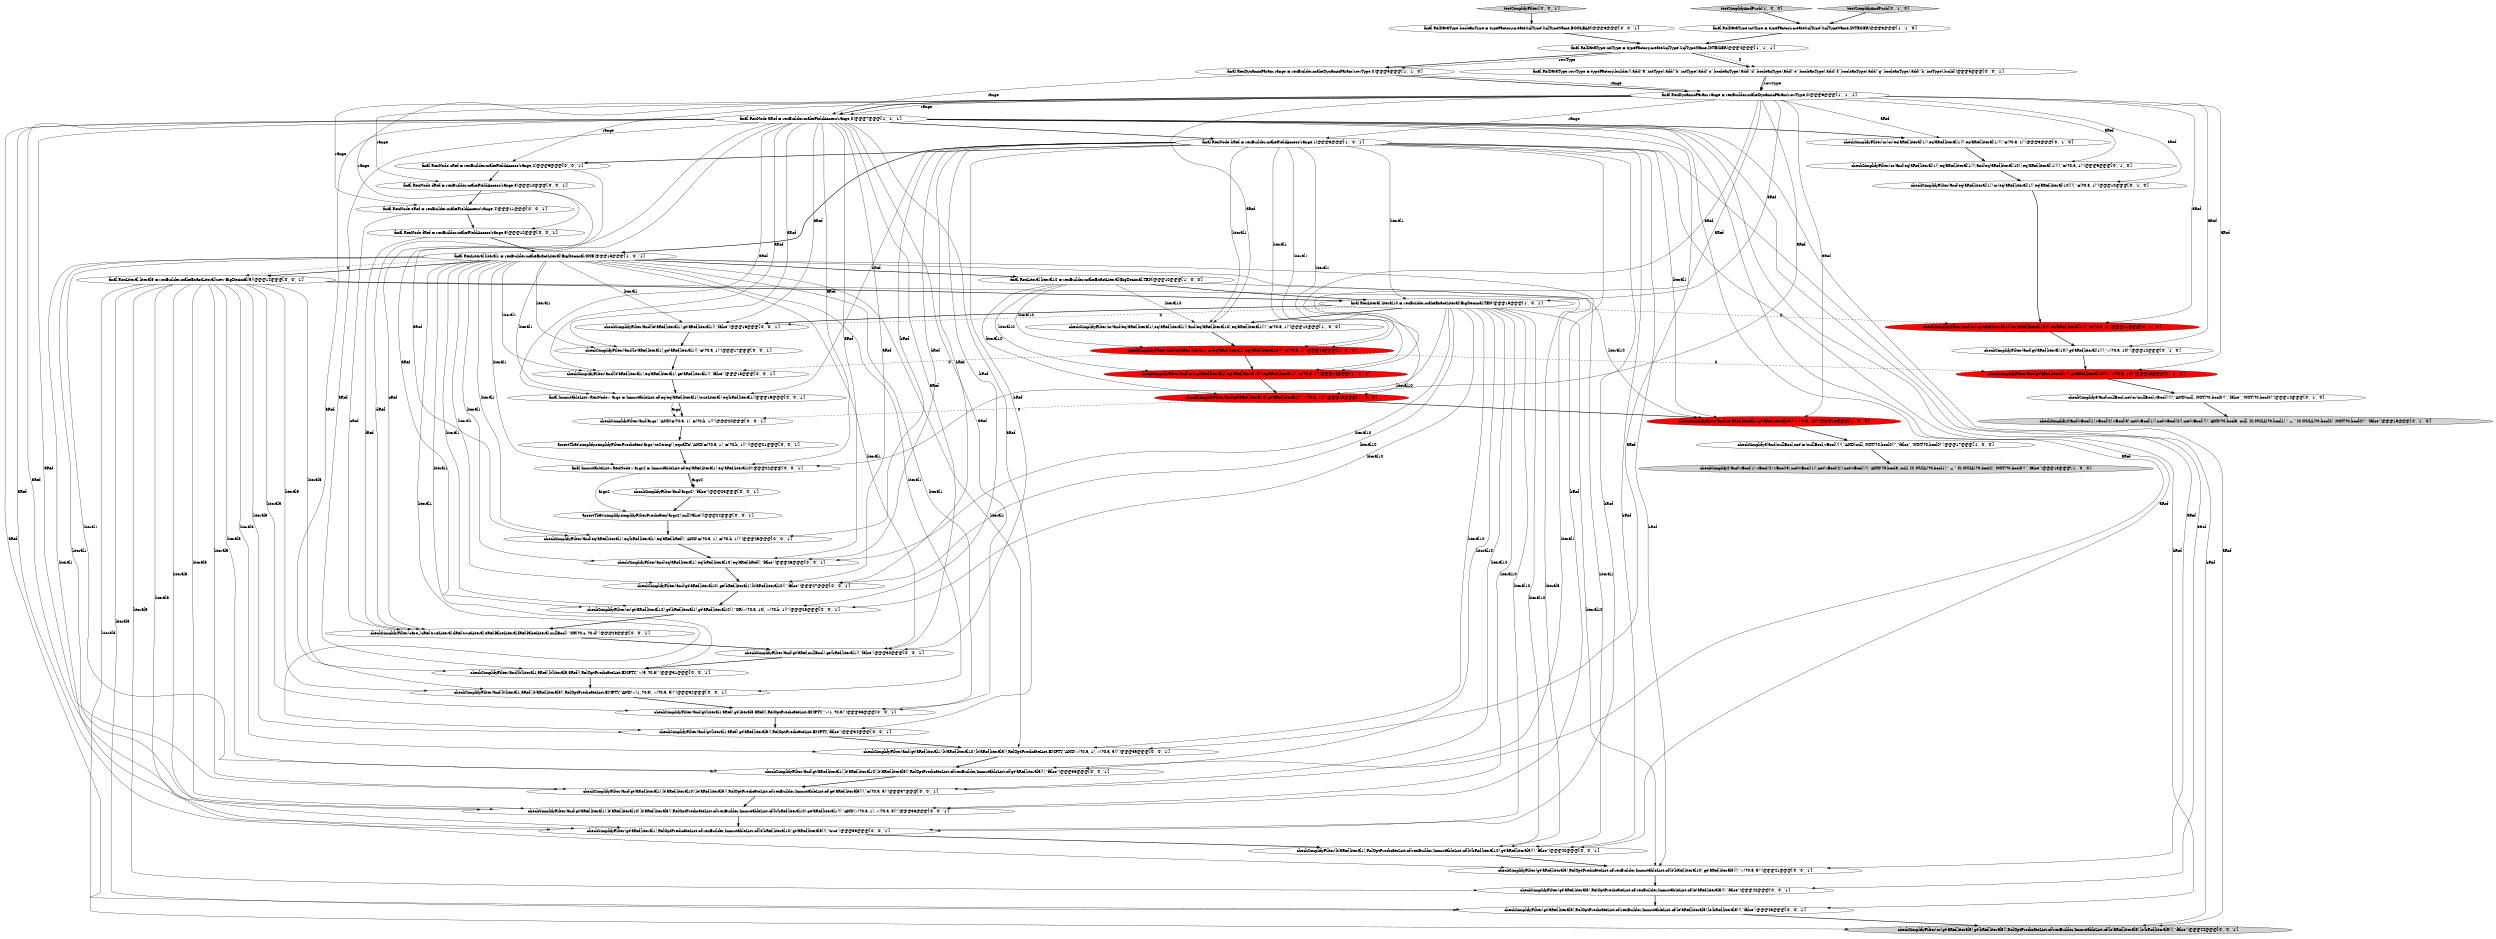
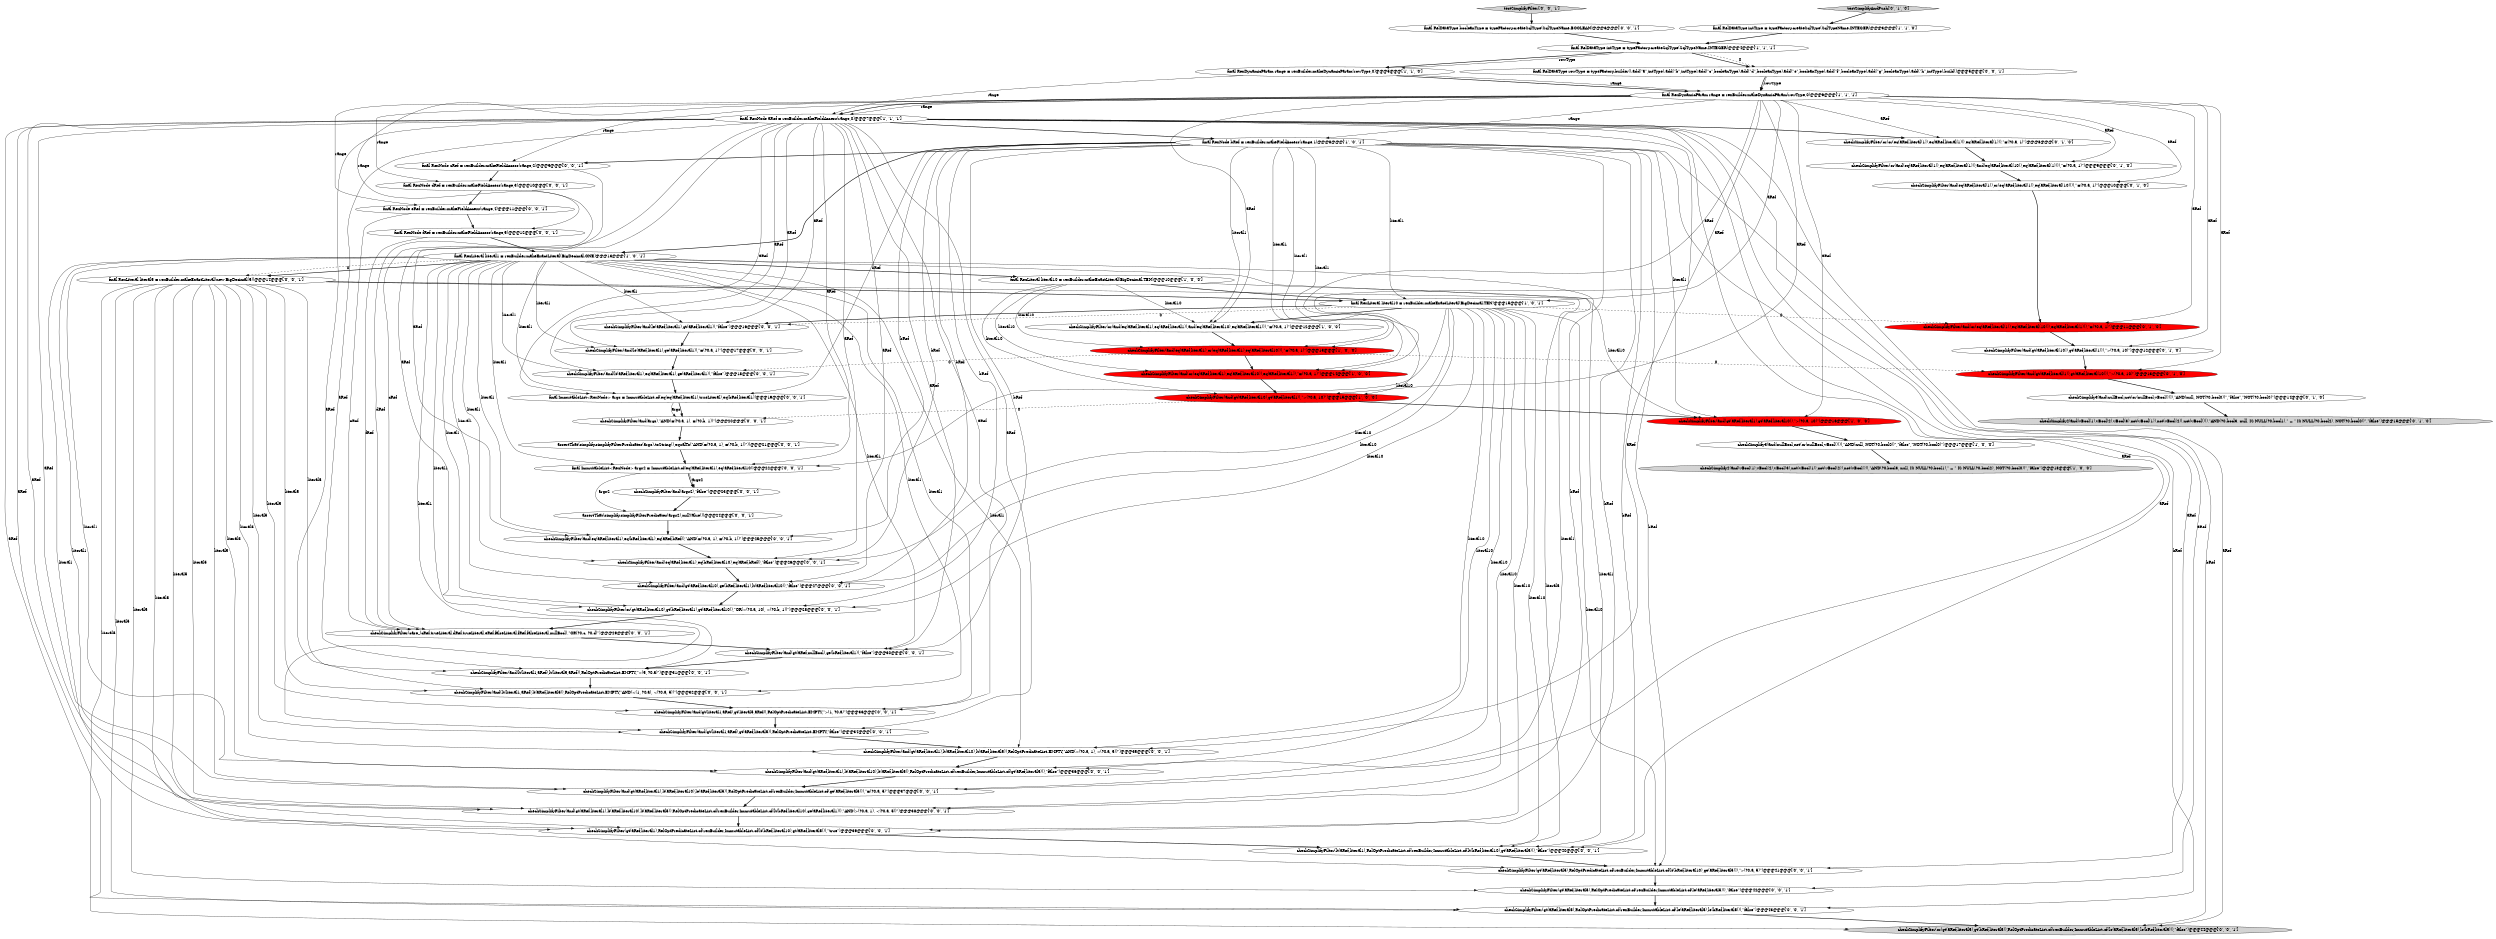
node "testSimplifyAndPush['1', '0', '0']": removed
